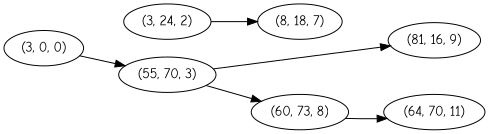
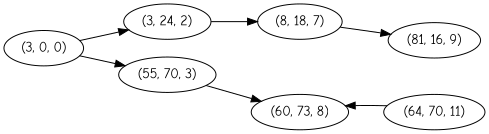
edge "(3, 0, 0)" -> "(3, 24, 2)": added
edge "(55, 70, 3)" -> "(81, 16, 9)": now "(8, 18, 7)" -> "(81, 16, 9)"
edge "(60, 73, 8)" -> "(64, 70, 11)": reversed
